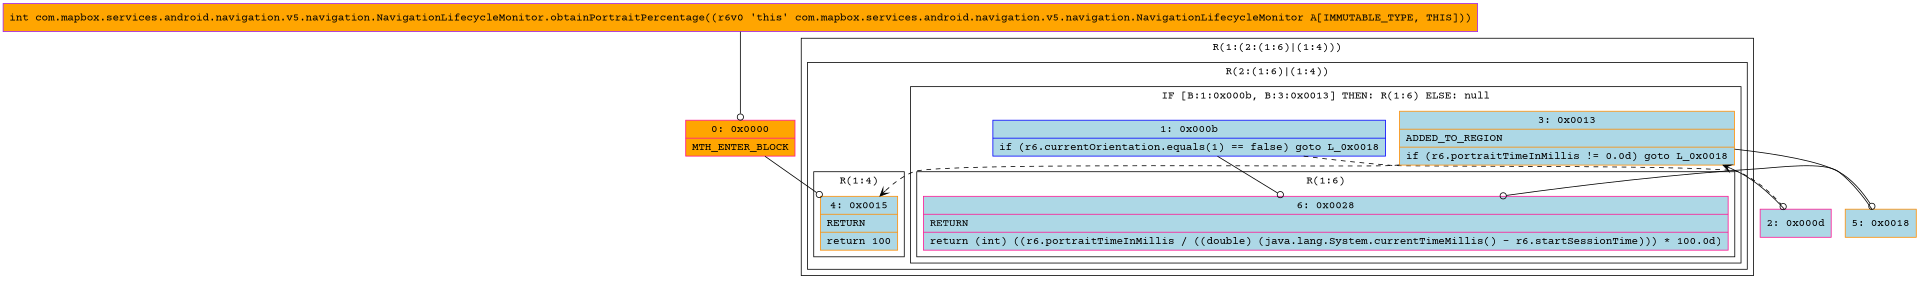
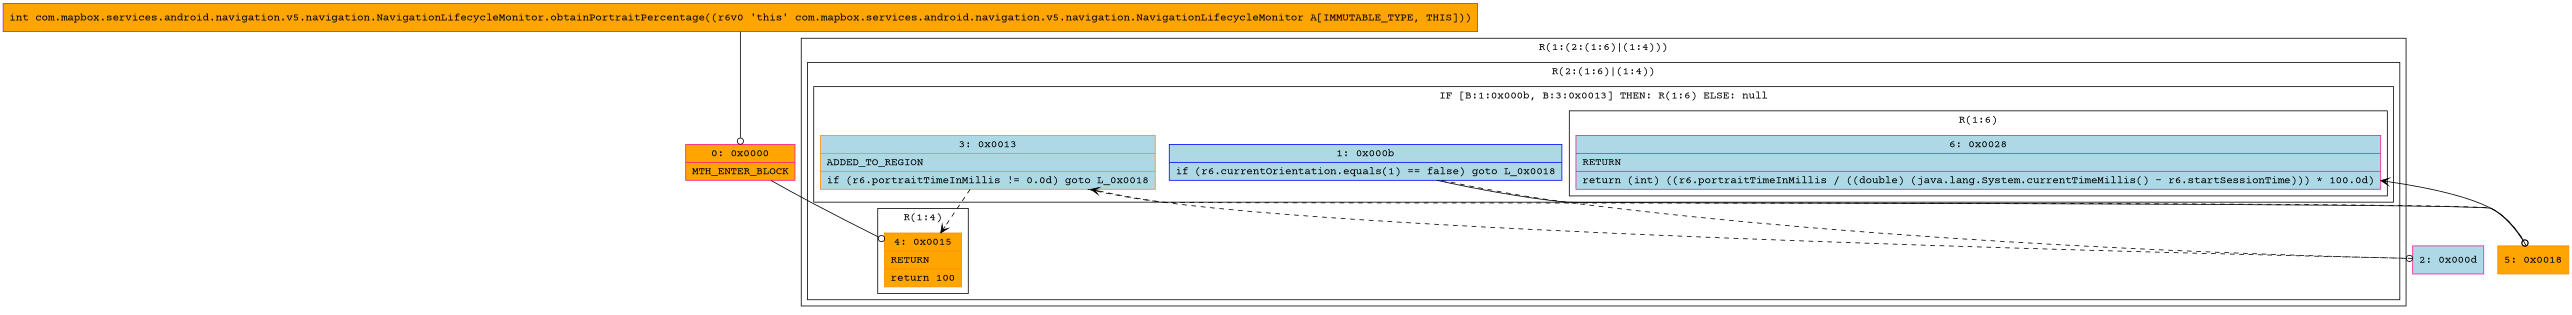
edge "3: 0x0013" -> "5: 0x0018": style solid -> dashed
edge "1: 0x000b" -> "6: 0x0028": now "1: 0x000b" -> "5: 0x0018"
edge "5: 0x0018" -> "6: 0x0028": arrowhead odot -> vee
edge "2: 0x000d" -> "3: 0x0013": style solid -> dashed
node "4: 0x0015": fillcolor lightblue -> orange
node "5: 0x0018": fillcolor lightblue -> orange
